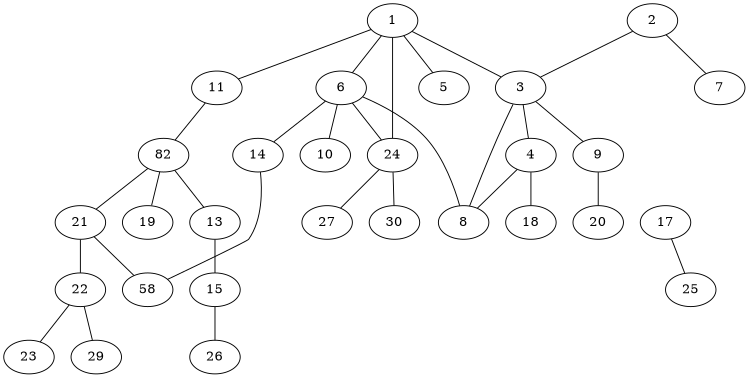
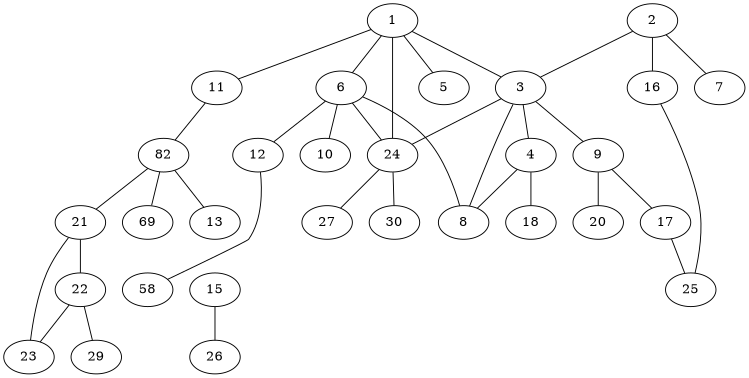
node "16": added
edge "3" -- "24": added
node "14": label "14" -> "12"
edge "9" -- "17": added
node "19": label "19" -> "69"
edge "13" -- "15": removed
edge "21" -- "58": now "21" -- "23"
